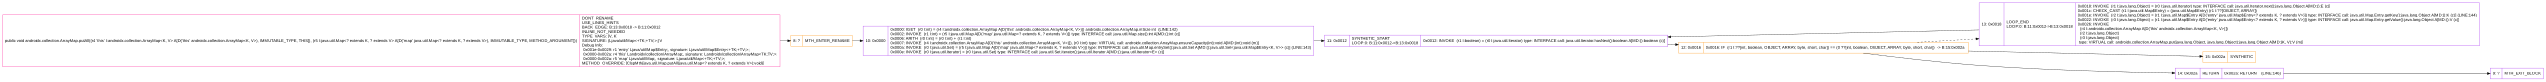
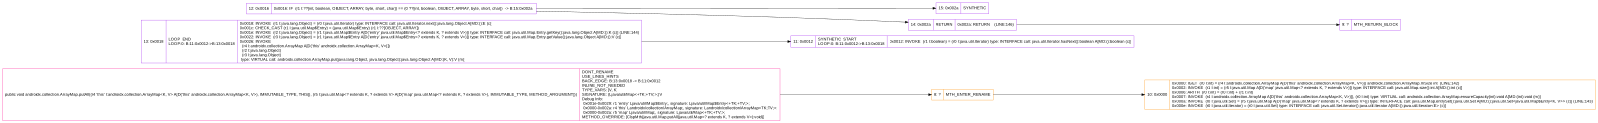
node "10: 0x0000": color purple -> darkorange
edge "10: 0x0000" -> "11: 0x0012": removed
edge "12: 0x0016" -> "13: 0x0018": removed
edge "11: 0x0012" -> "12: 0x0016": removed
node "12: 0x0016": color darkorange -> purple
node "15: 0x002a": color darkorange -> purple
node "9: ?": text "MTH_EXIT_BLOCK" -> "MTH_RETURN_BLOCK"
